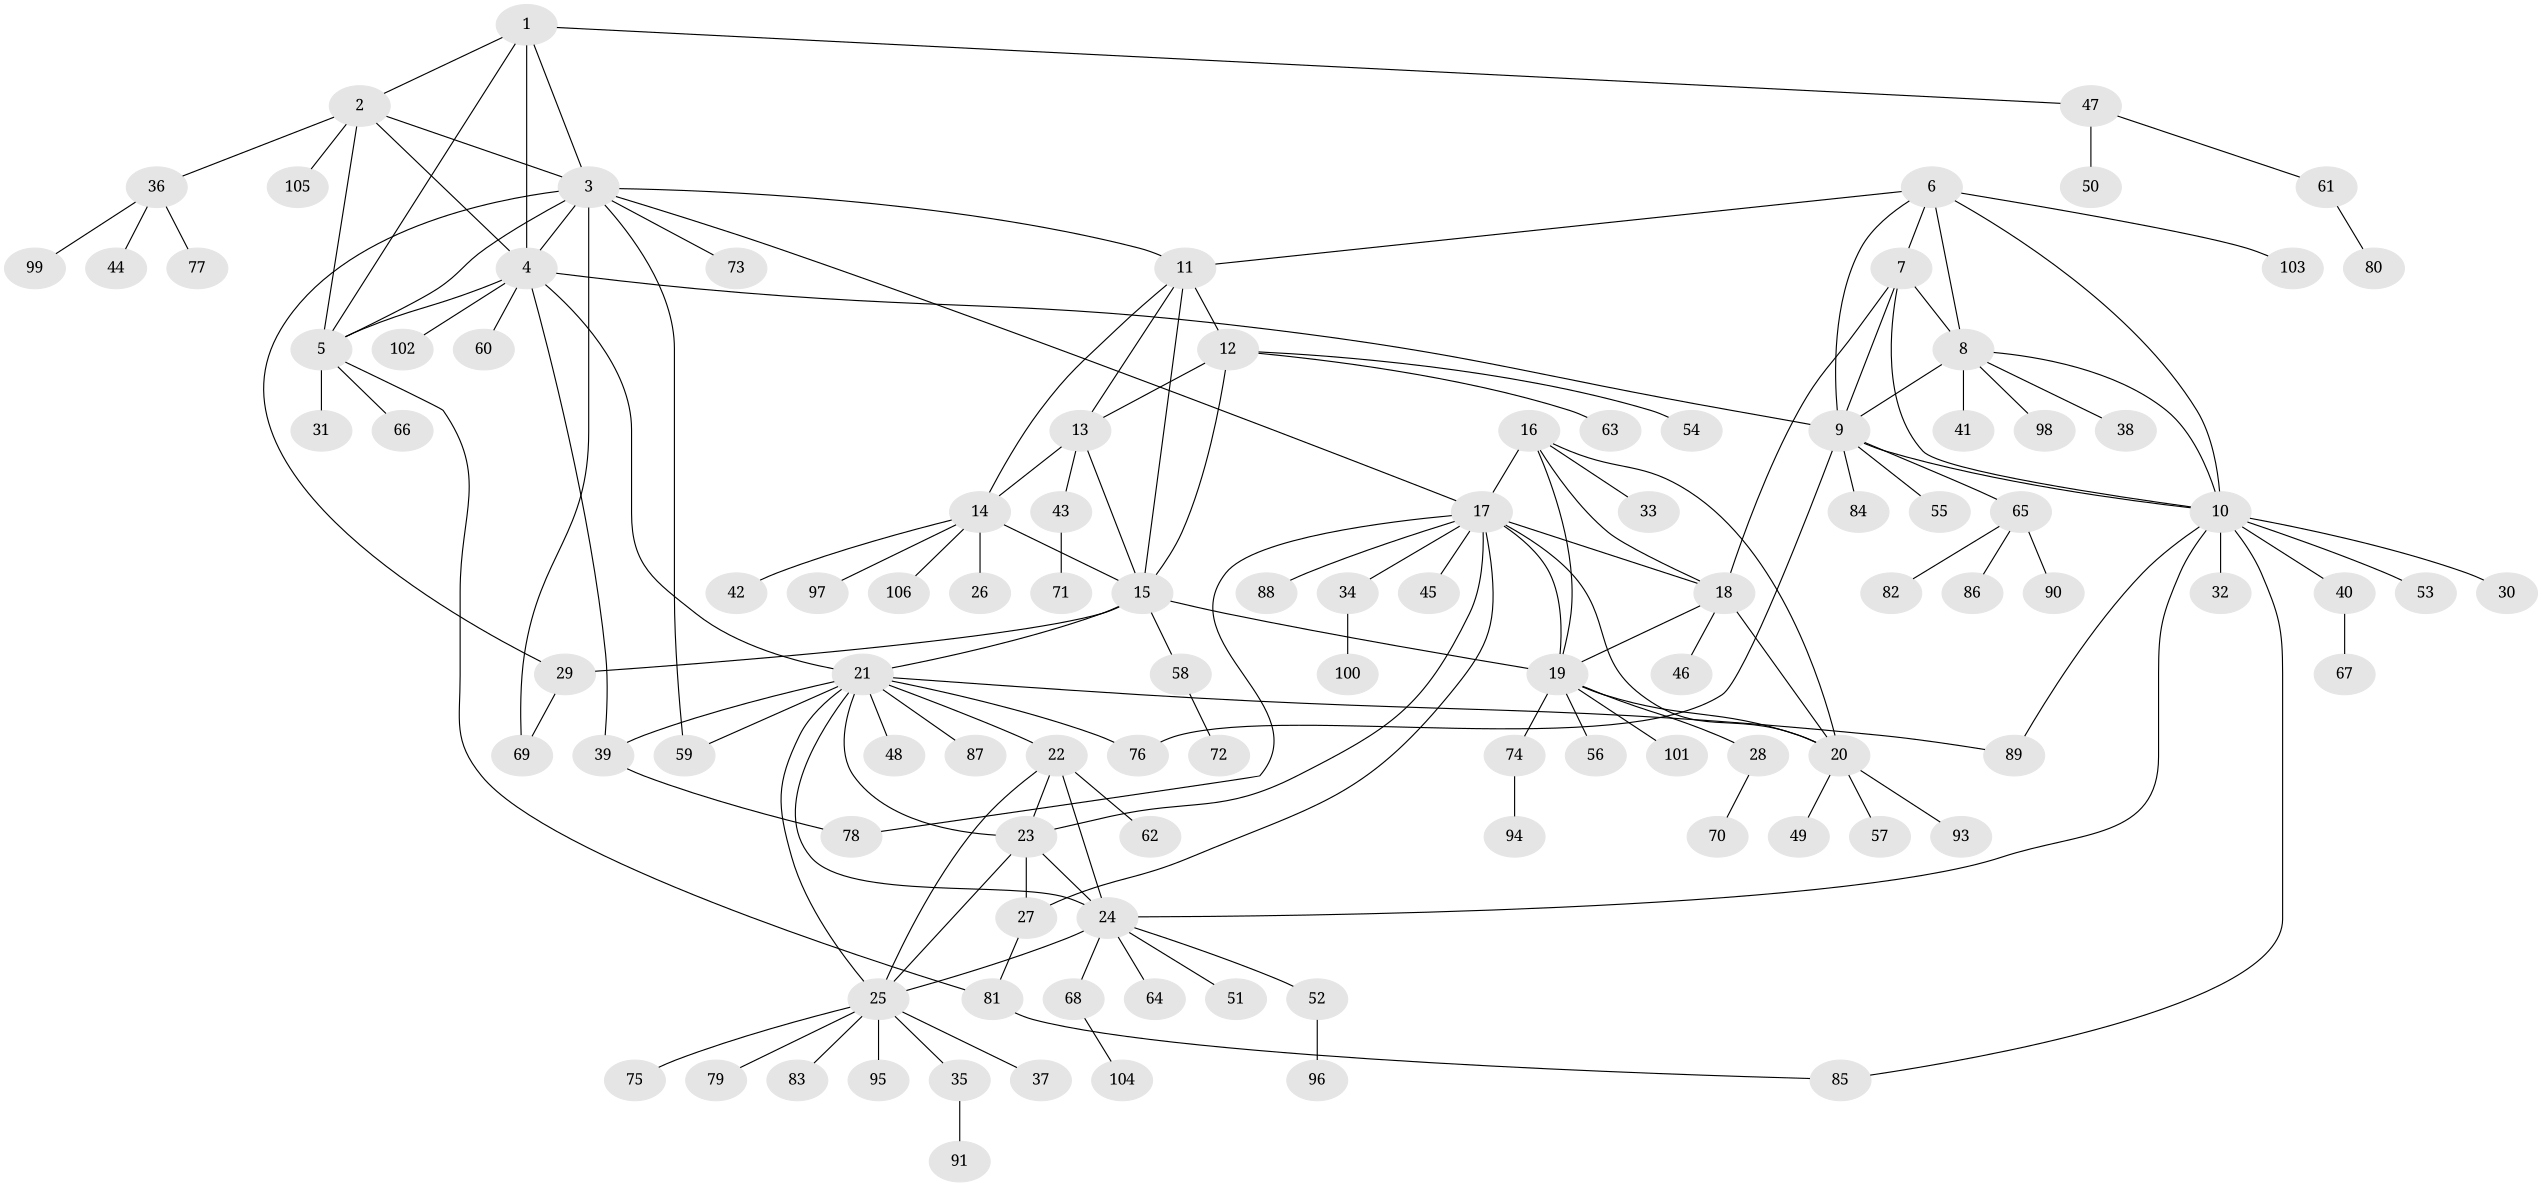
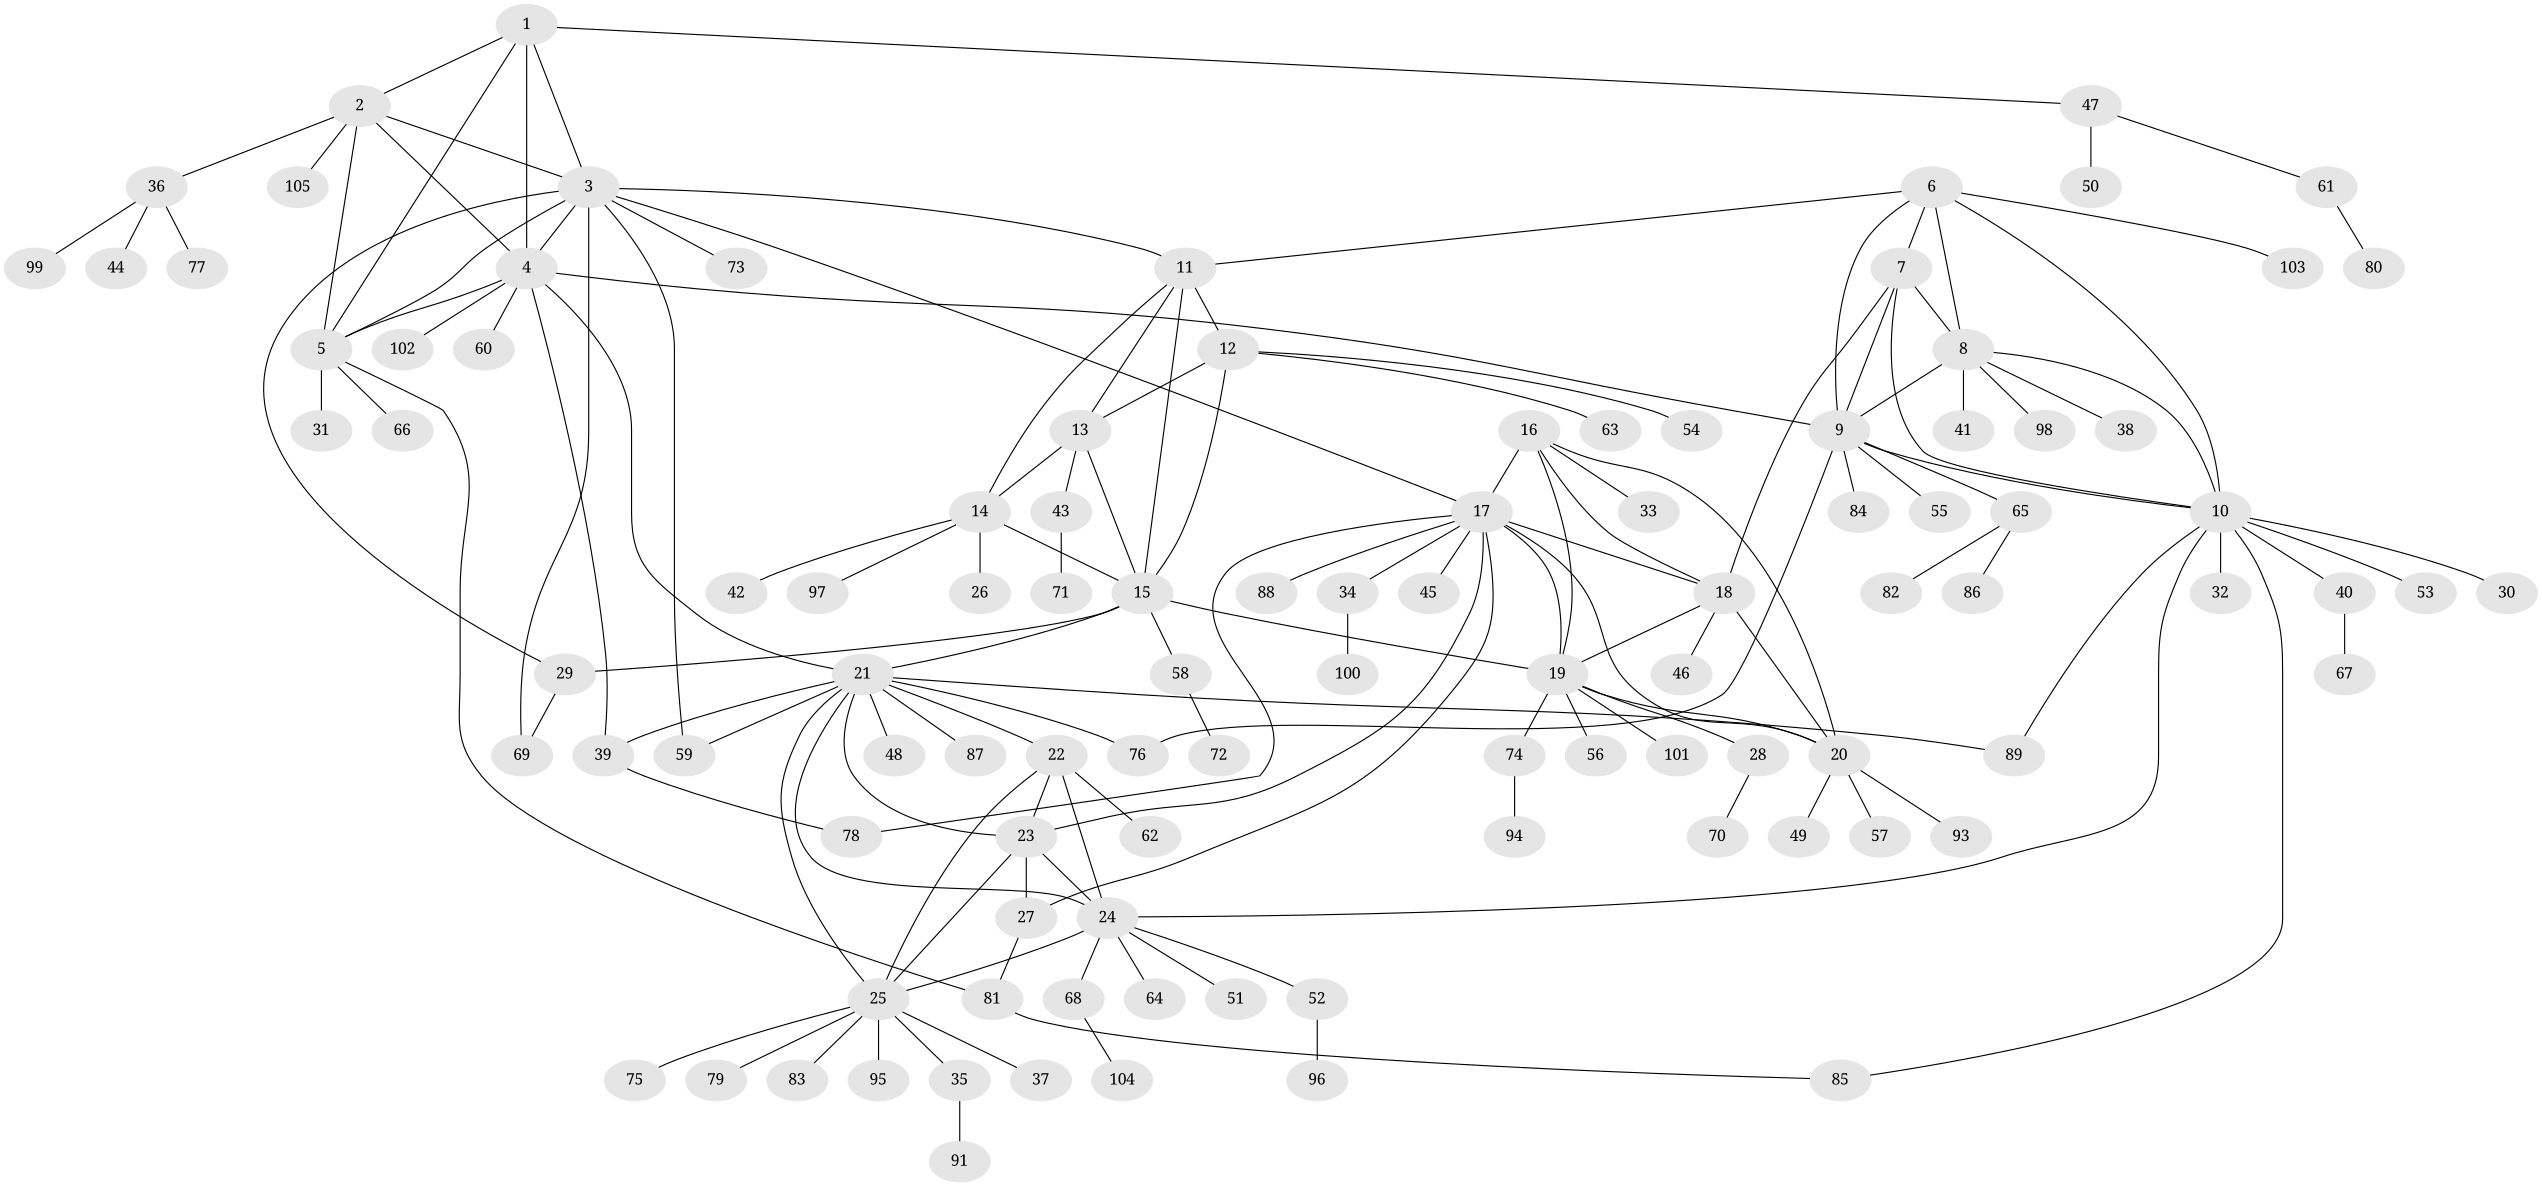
node "106": removed
node "90": removed
